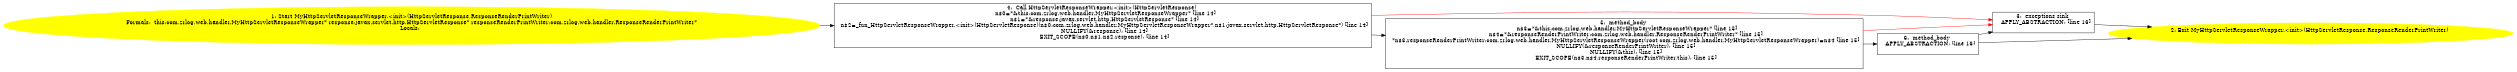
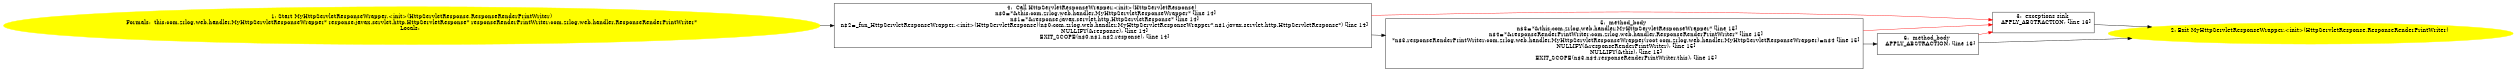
edge "6:  method_body APPLY_ABSTRACTION; [line 16]" -> "3:  exceptions sink APPLY_ABSTRACTION; [line 16]": color black -> red
